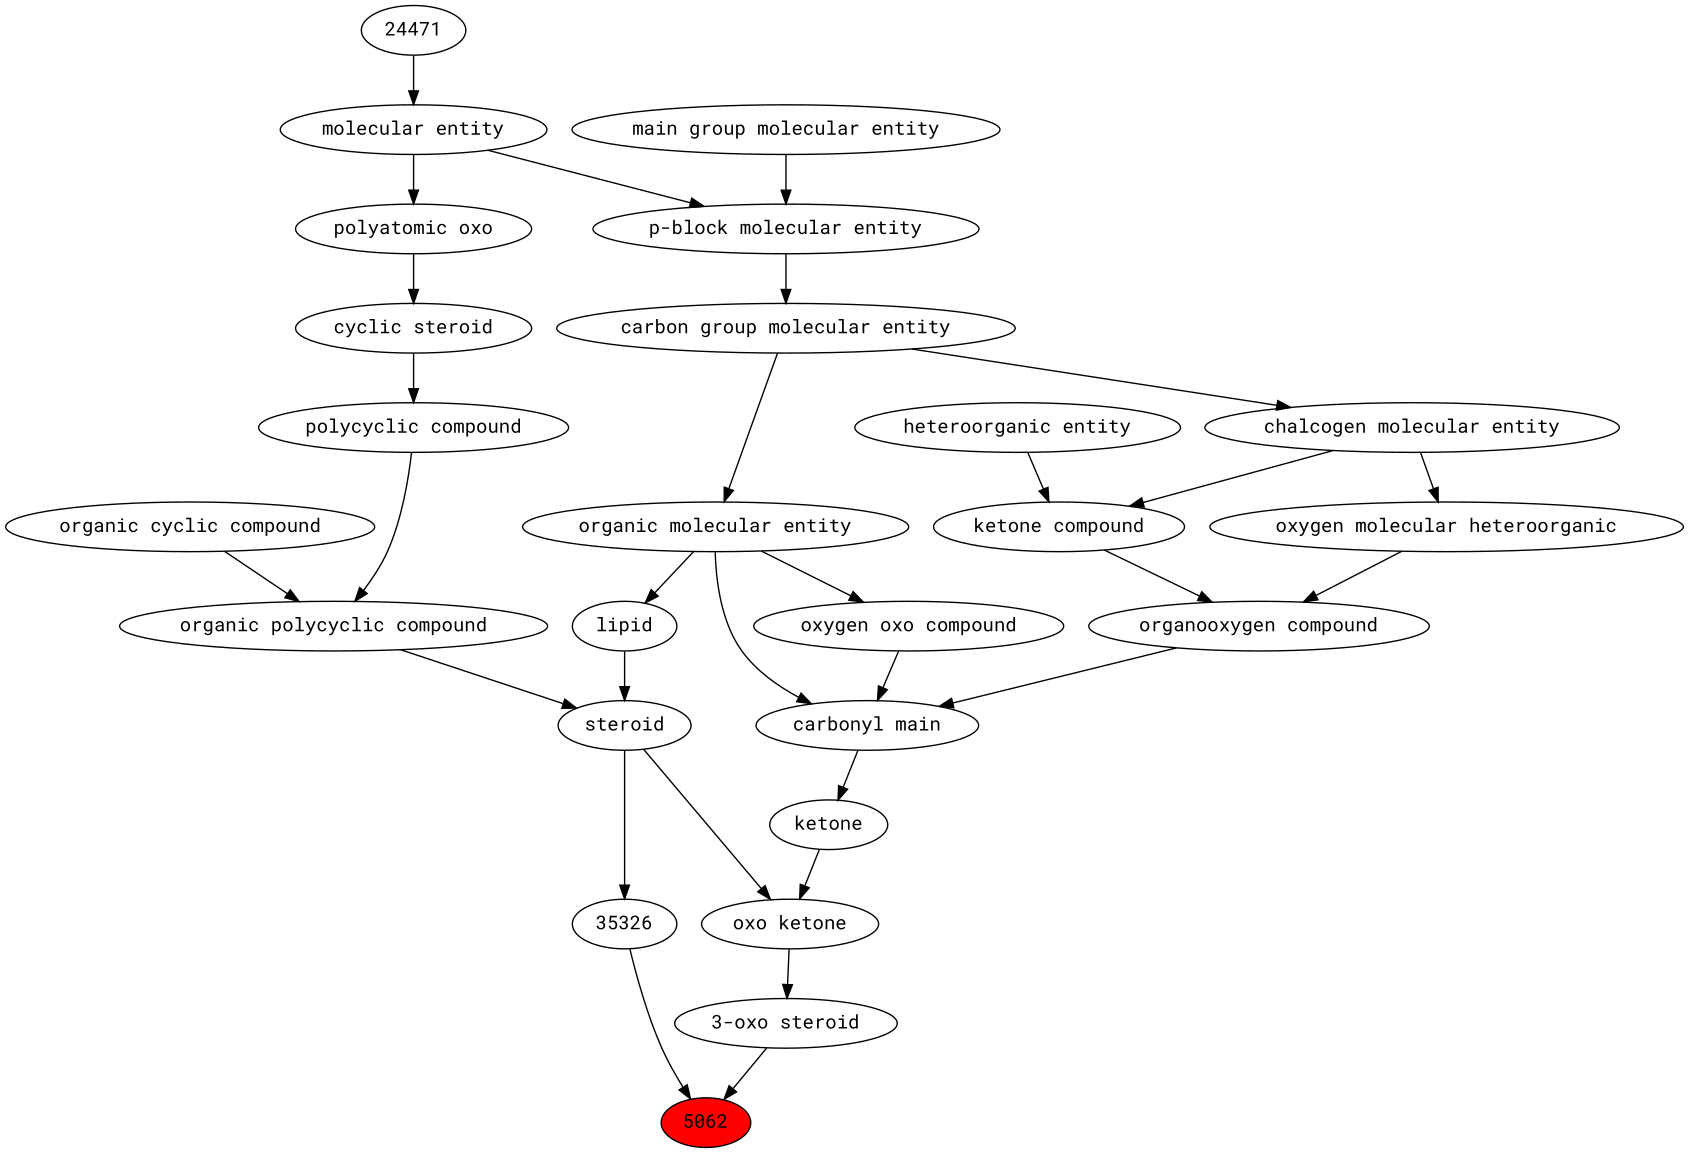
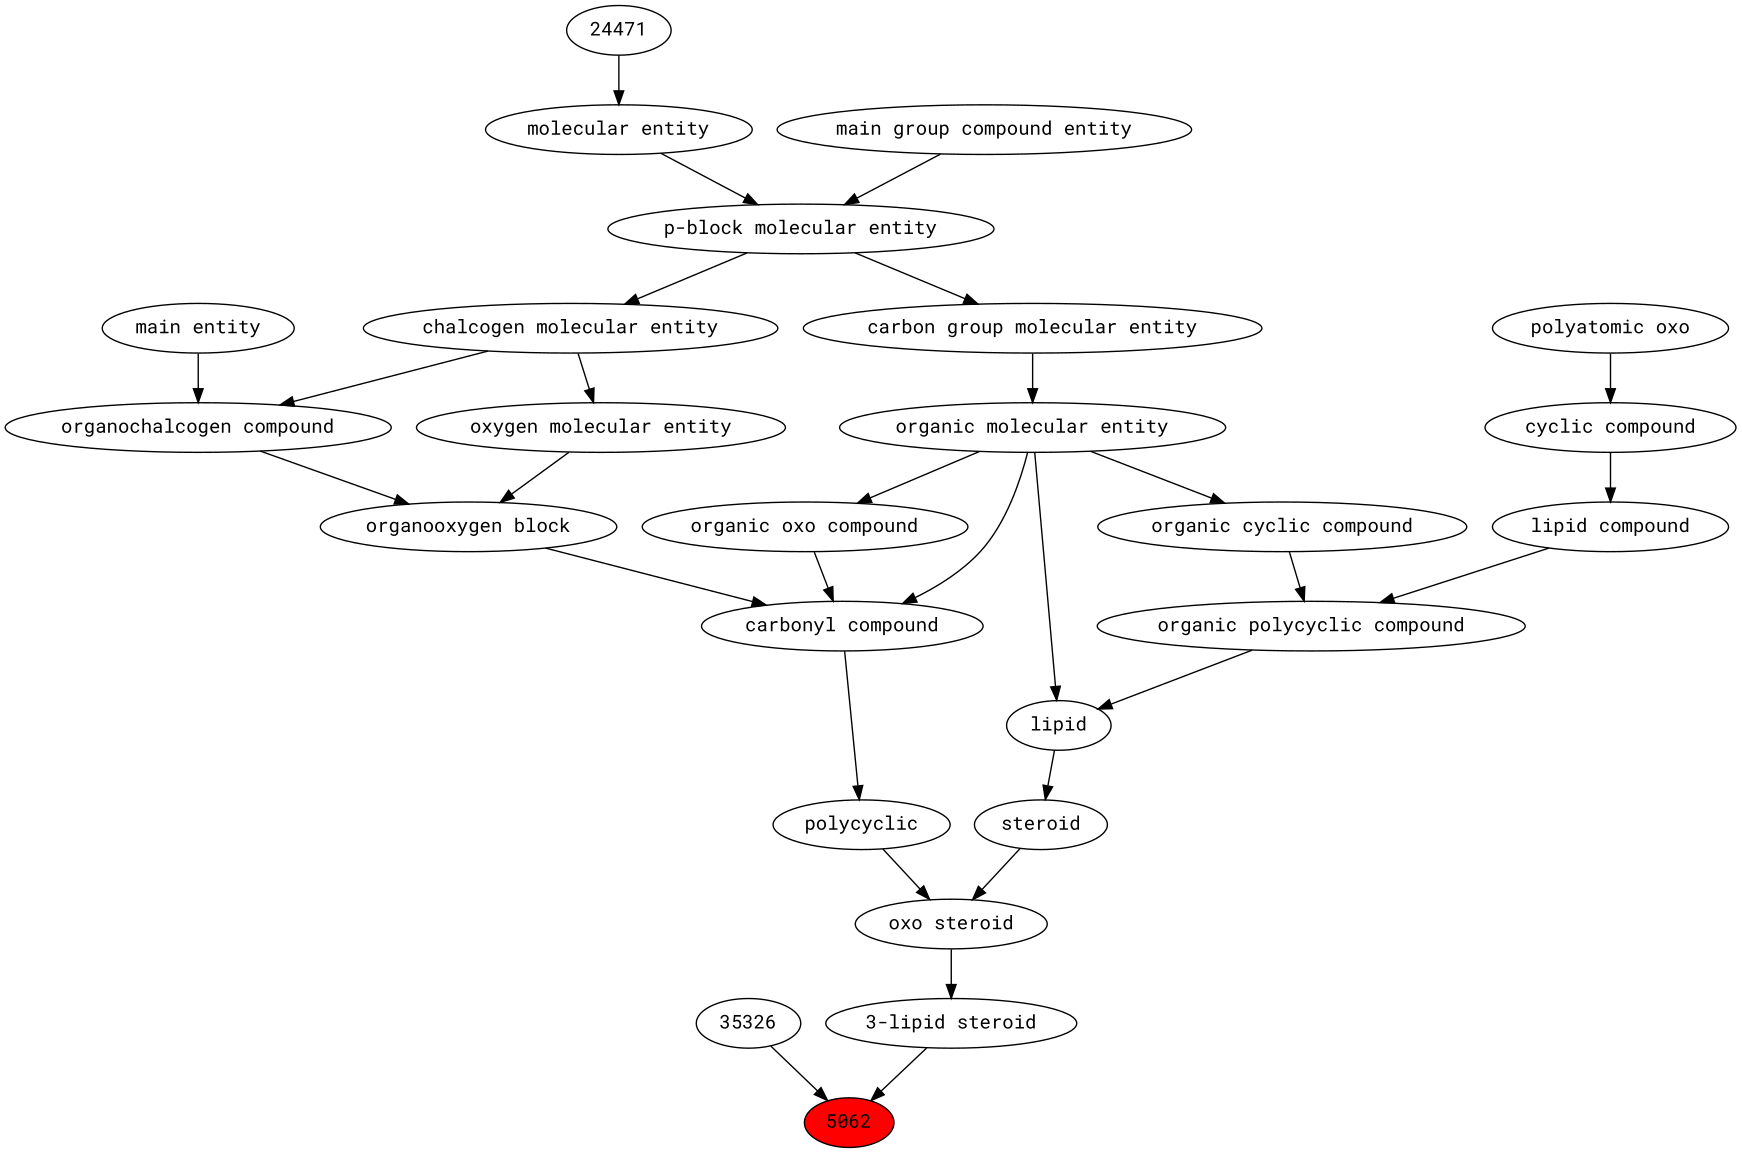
node "main group molecular entity": label "main group molecular entity" -> "main group compound entity"
edge "molecular entity" -> "polyatomic oxo": removed
node "cyclic steroid": label "cyclic steroid" -> "cyclic compound"
edge "carbon group molecular entity" -> "chalcogen molecular entity": now "p-block molecular entity" -> "chalcogen molecular entity"
node "polycyclic compound": label "polycyclic compound" -> "lipid compound"
node "heteroorganic entity": label "heteroorganic entity" -> "main entity"
edge "organic molecular entity" -> "organic cyclic compound": added
node "ketone compound": label "ketone compound" -> "organochalcogen compound"
node "oxygen molecular heteroorganic": label "oxygen molecular heteroorganic" -> "oxygen molecular entity"
node "oxygen oxo compound": label "oxygen oxo compound" -> "organic oxo compound"
node "organooxygen compound": label "organooxygen compound" -> "organooxygen block"
edge "organic polycyclic compound" -> "steroid": now "organic polycyclic compound" -> "lipid"
node "carbonyl main": label "carbonyl main" -> "carbonyl compound"
edge "steroid" -> "35326": removed
node "ketone": label "ketone" -> "polycyclic"
node "oxo ketone": label "oxo ketone" -> "oxo steroid"
node "3-oxo steroid": label "3-oxo steroid" -> "3-lipid steroid"
